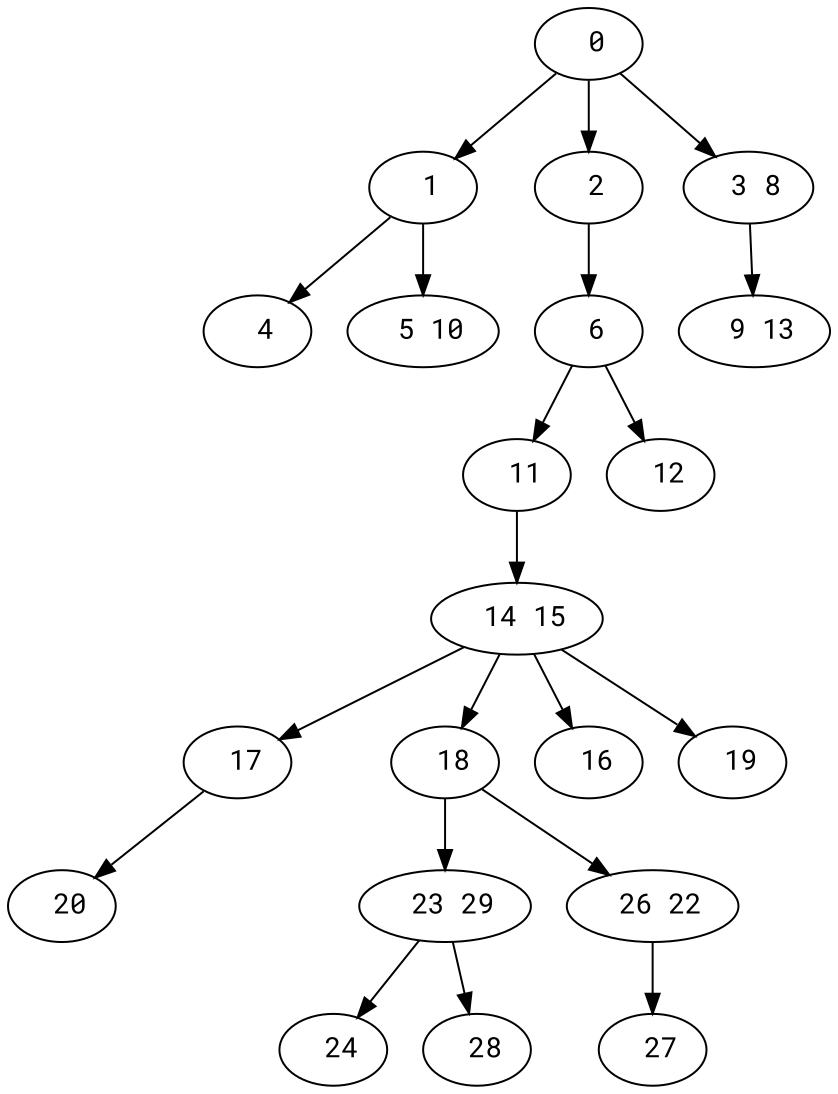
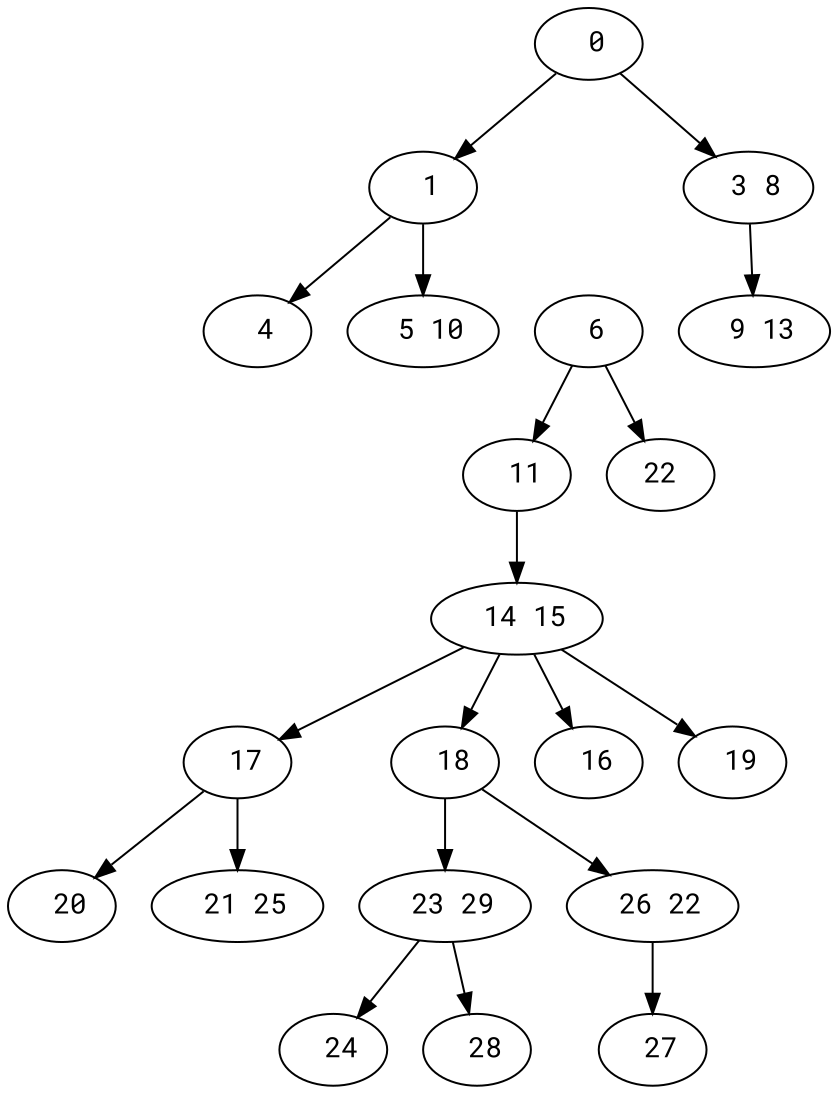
node "2": removed
node "12": label "12" -> "22"
node "21 25": added
